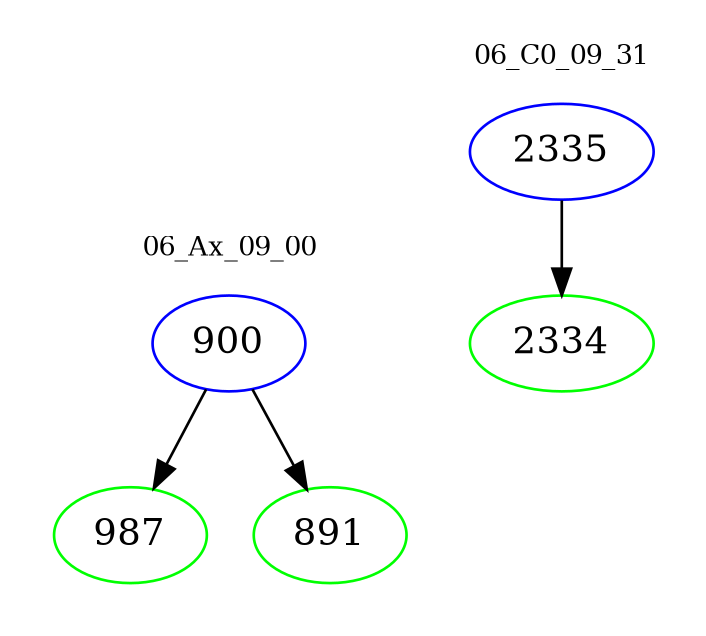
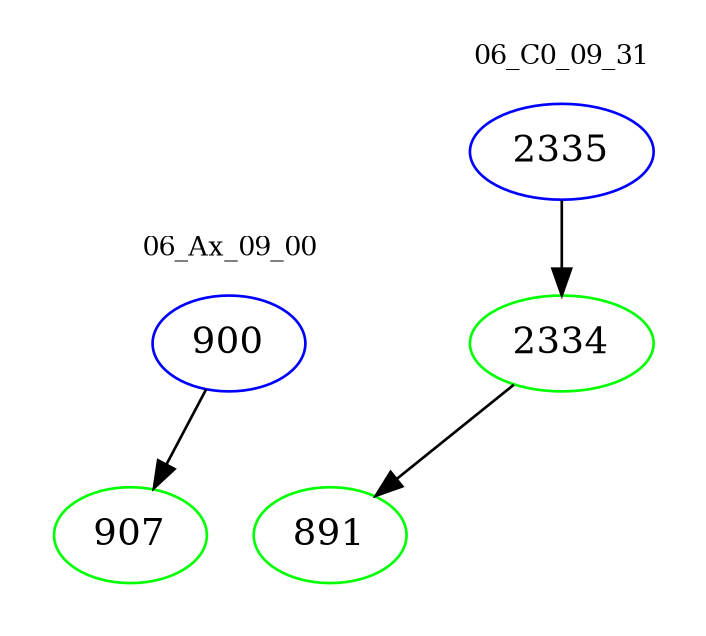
edge "900" -> "891": now "2334" -> "891"
node "987": label "987" -> "907"
